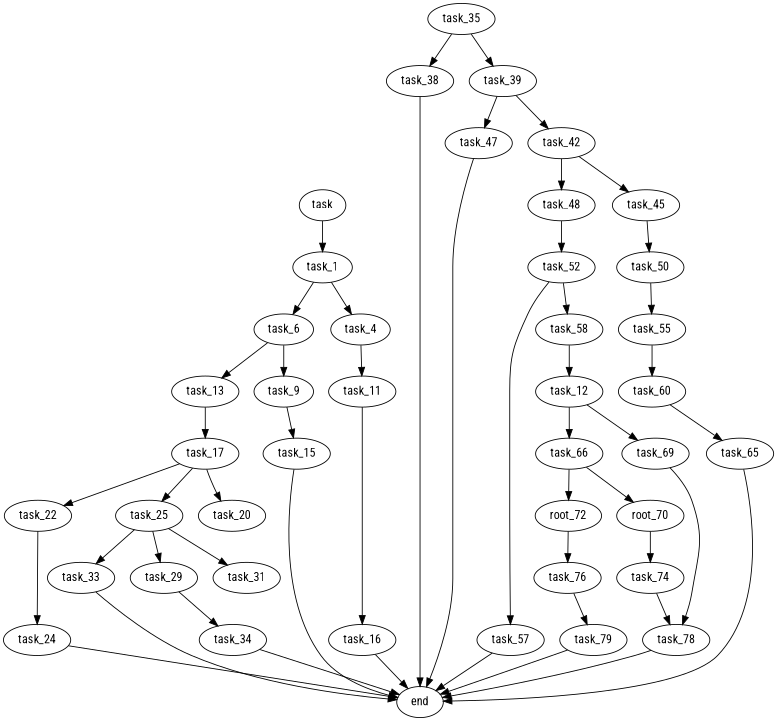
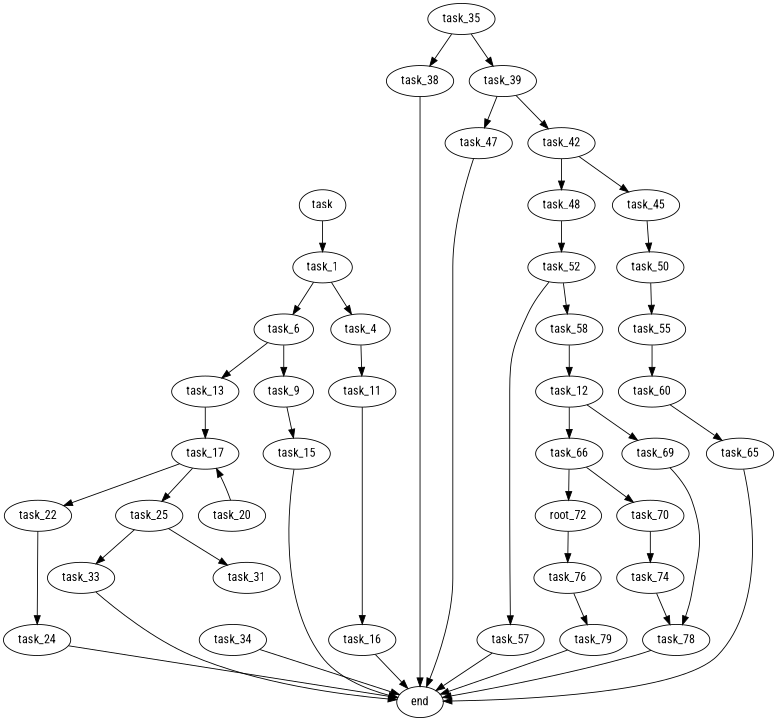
edge "task_17" -> "task_20": reversed
node "root_70": label "root_70" -> "task_70"
node "task_29": removed
